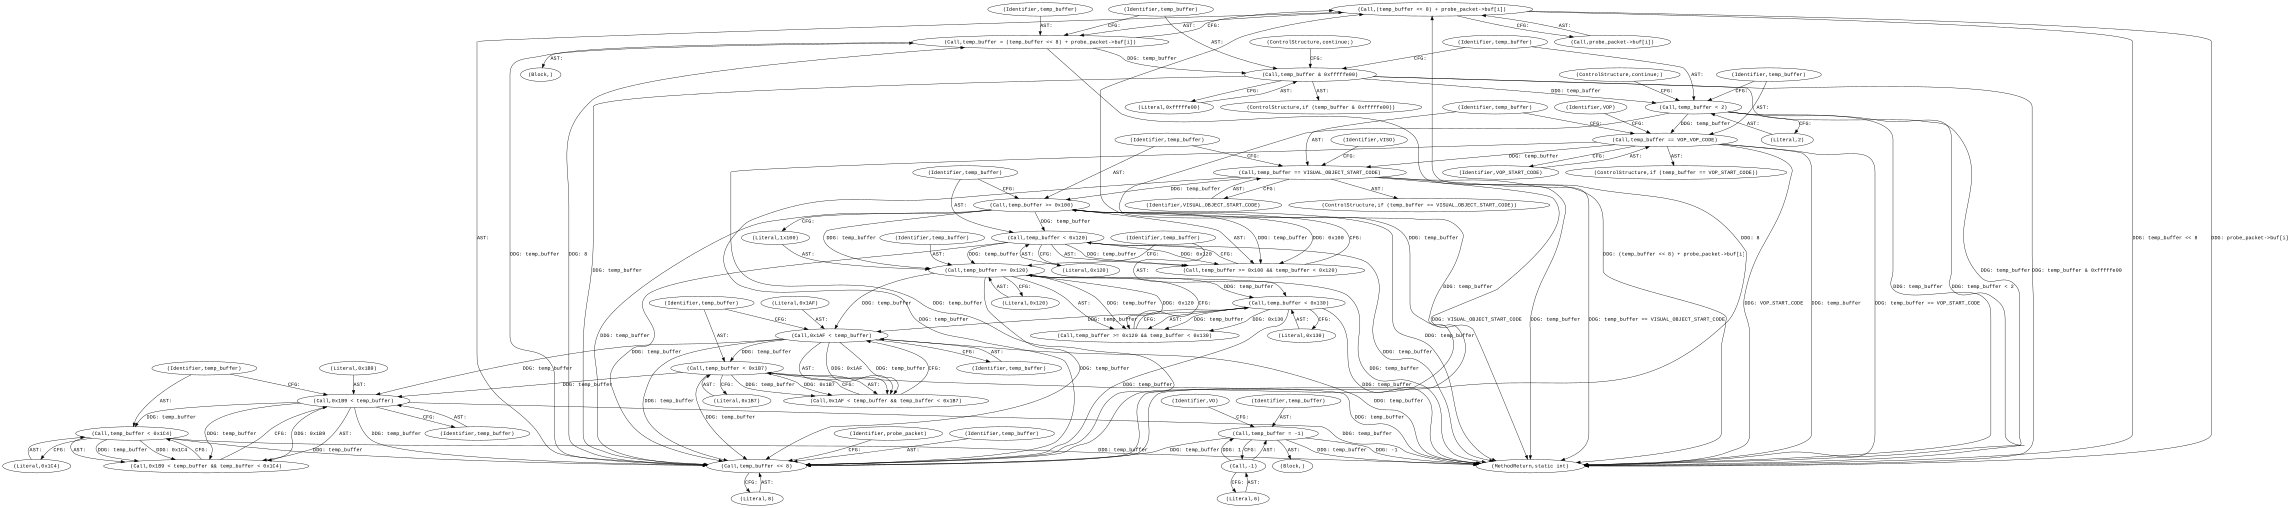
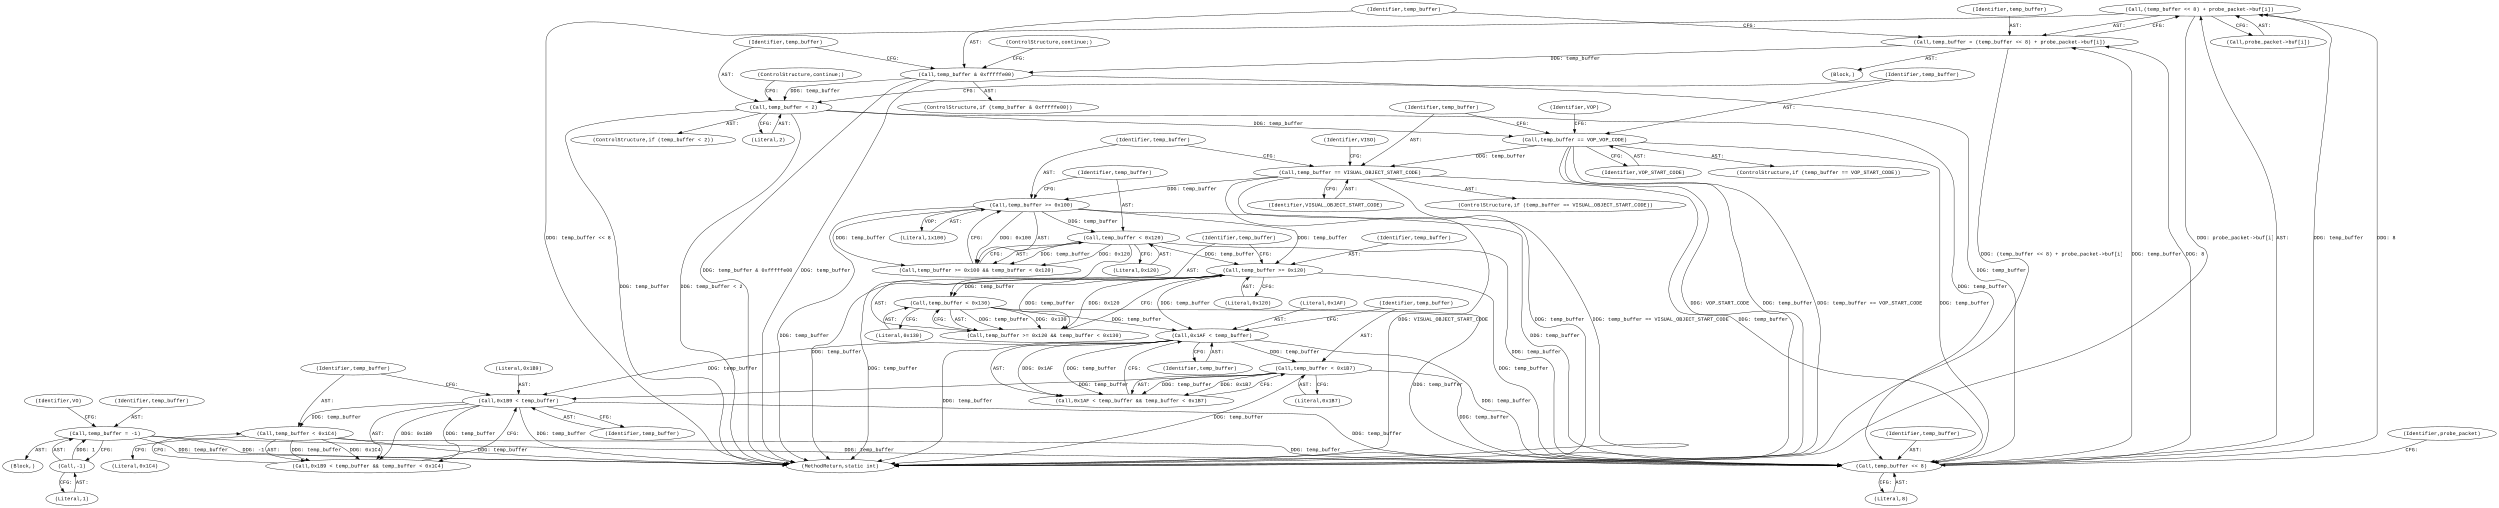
node "(Literal,0xfffffe00)": removed
node "(ControlStructure,if (temp_buffer < 2))": added
edge "(Call,temp_buffer >= 0x100)" -> "(Literal,1x100)": label "CFG: " -> "VOP: "
edge "(Literal,1x100)" -> "(Call,temp_buffer >= 0x120)": now "(Literal,1x100)" -> "(Call,temp_buffer >= 0x100)"
edge "(Call,temp_buffer < 0x130)" -> "(MethodReturn,static int)": removed, label "DDG: temp_buffer"
edge "(Literal,0x1C4)" -> "(Call,temp_buffer < 0x1C4)": removed, label "AST:"
node "(Literal,6)": label "(Literal,6)" -> "(Literal,1)"
